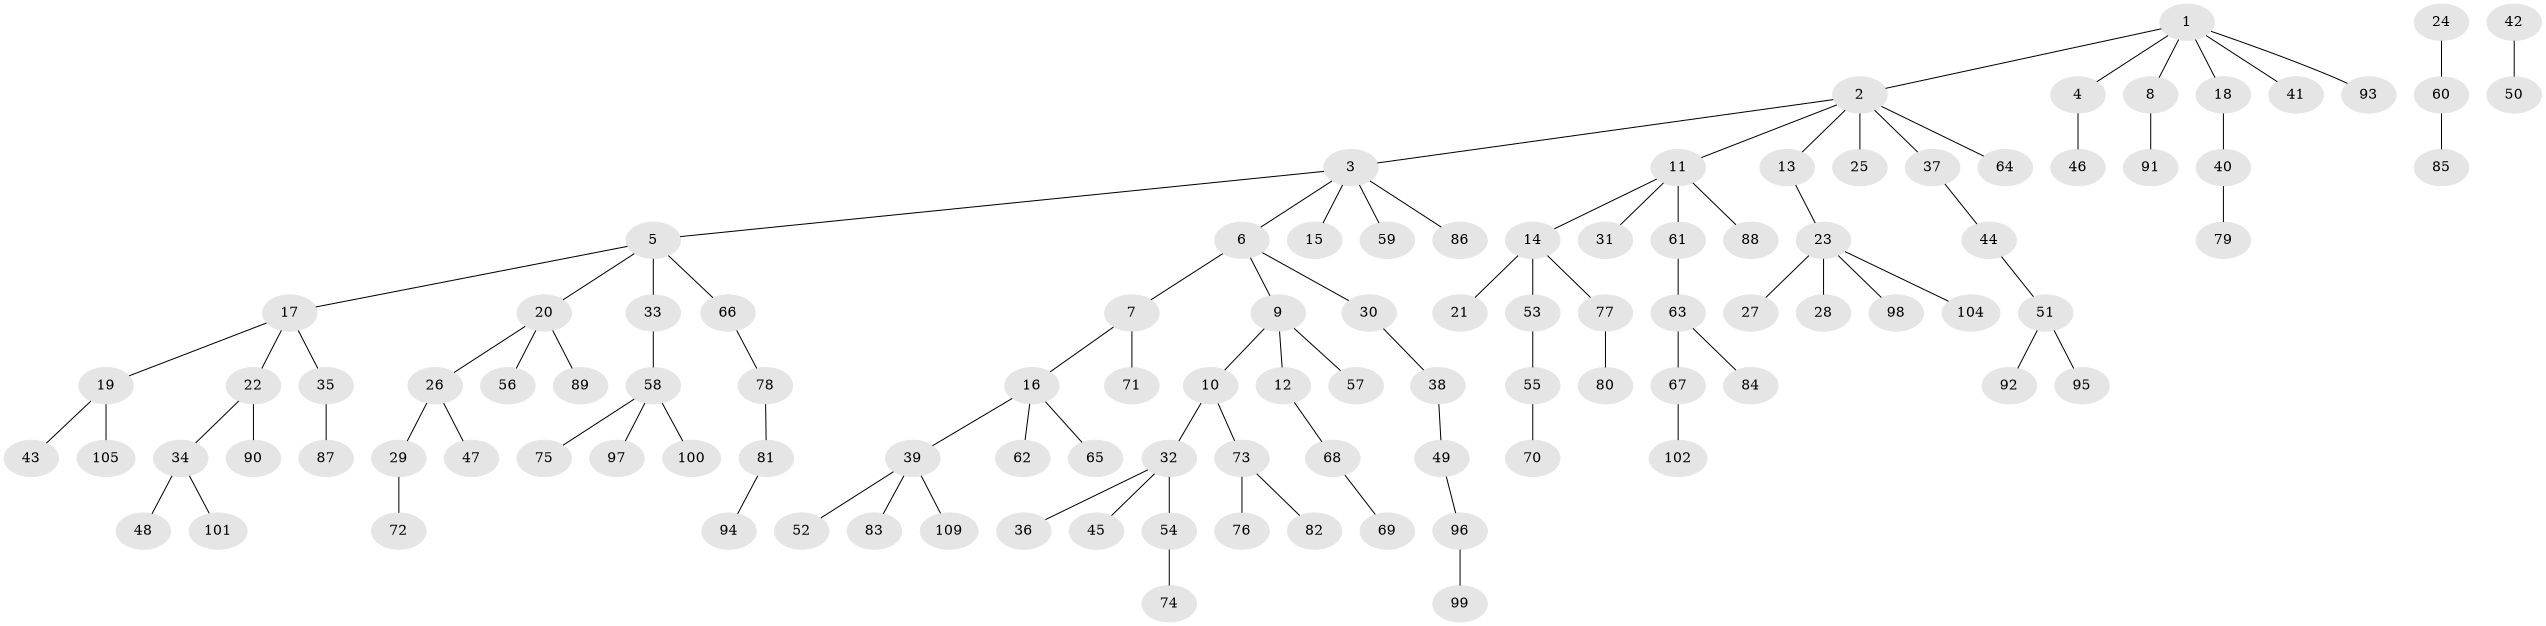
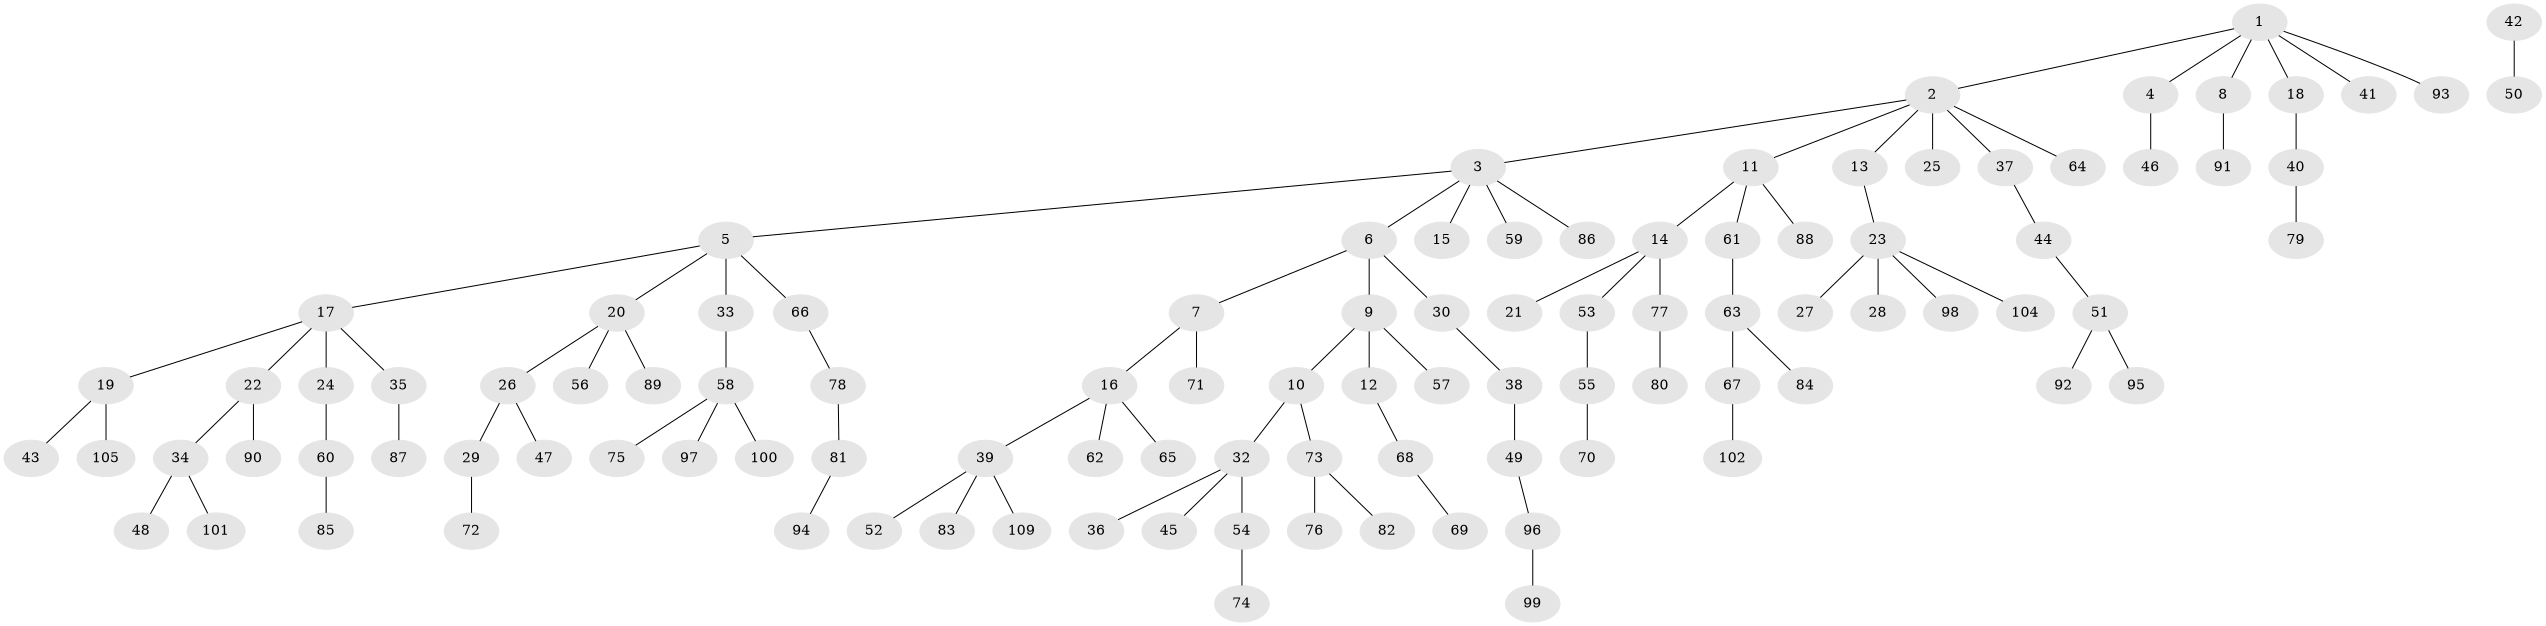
node "31": removed
edge "17" -- "24": added
